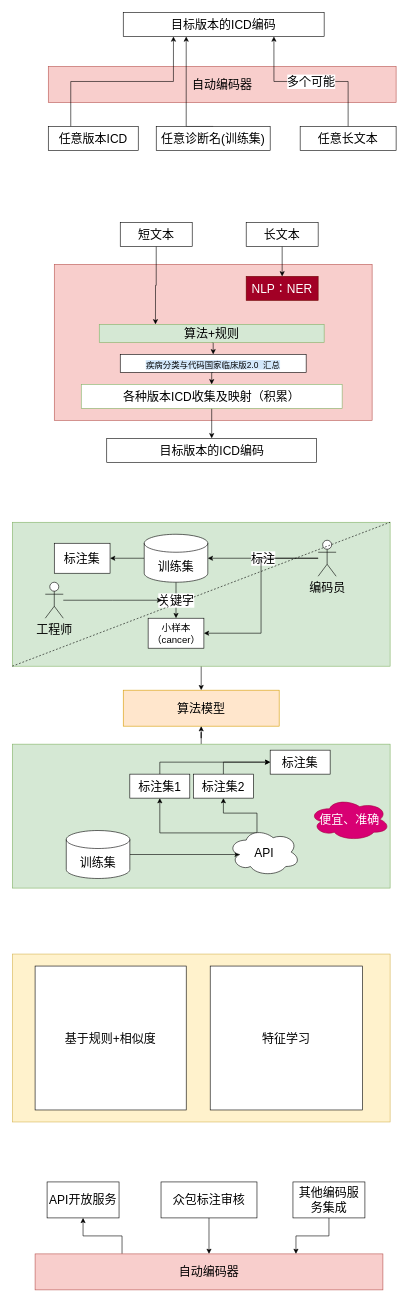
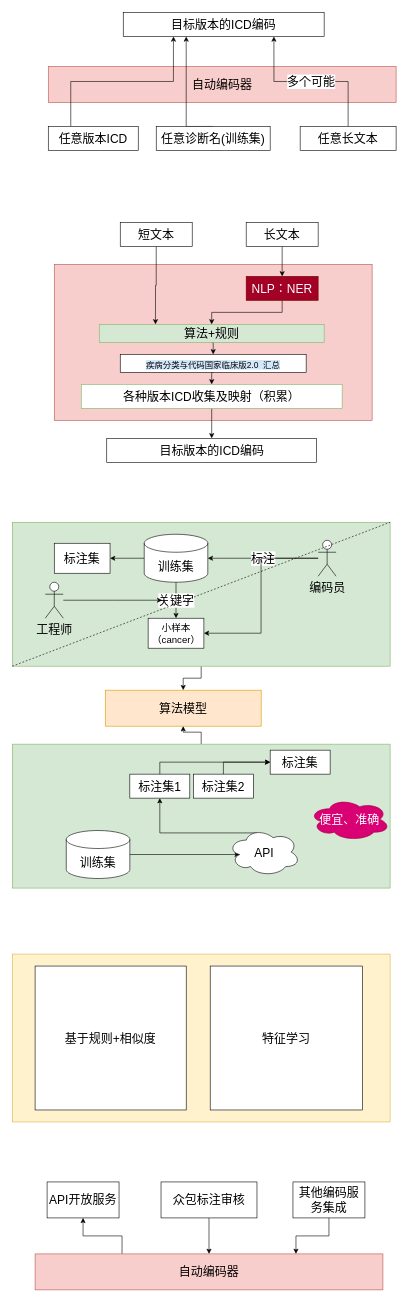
edge "NLP：NER" -> "算法+规则": added
node "算法模型": moved (201, 708) -> (183, 708)
edge "API" -> "标注集2": removed
